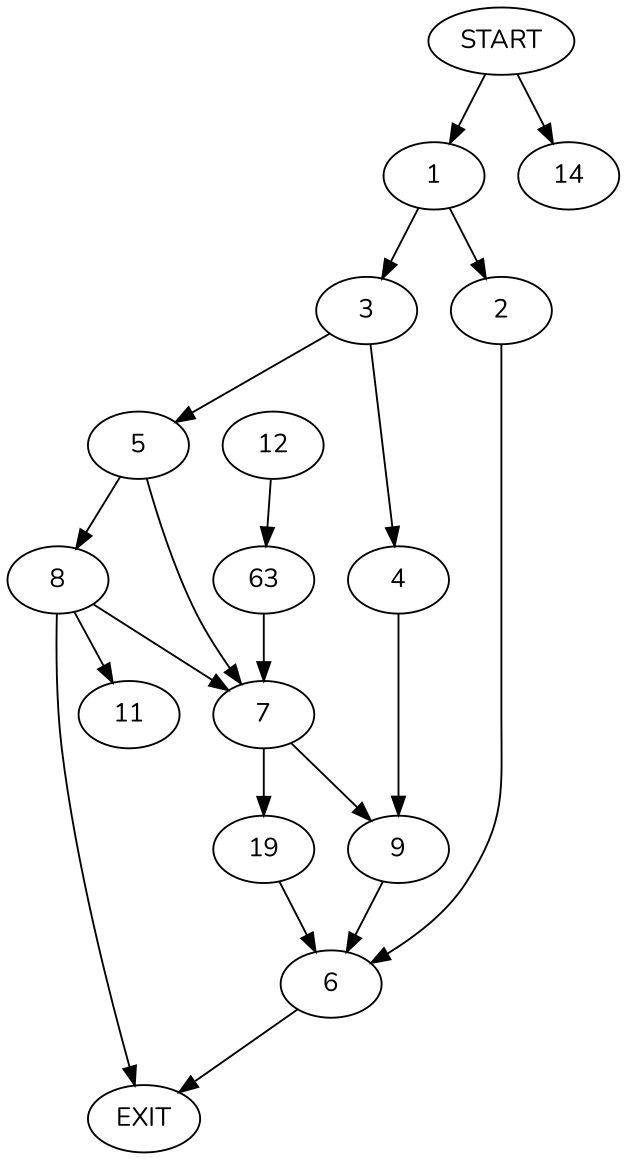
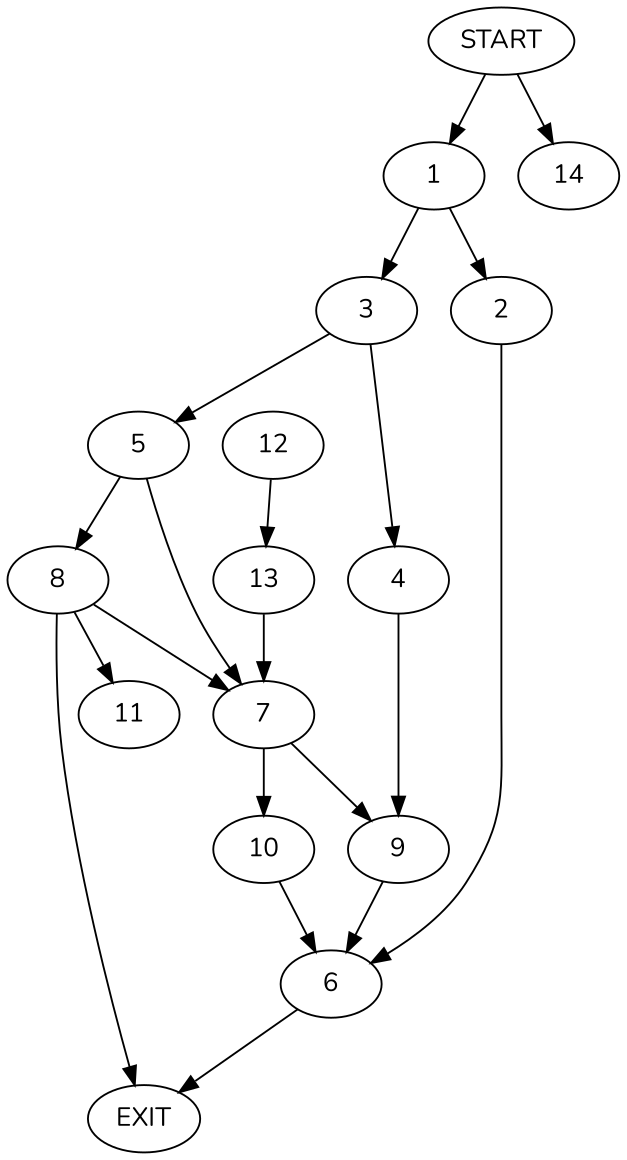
node "63": label "63" -> "13"
node "19": label "19" -> "10"
